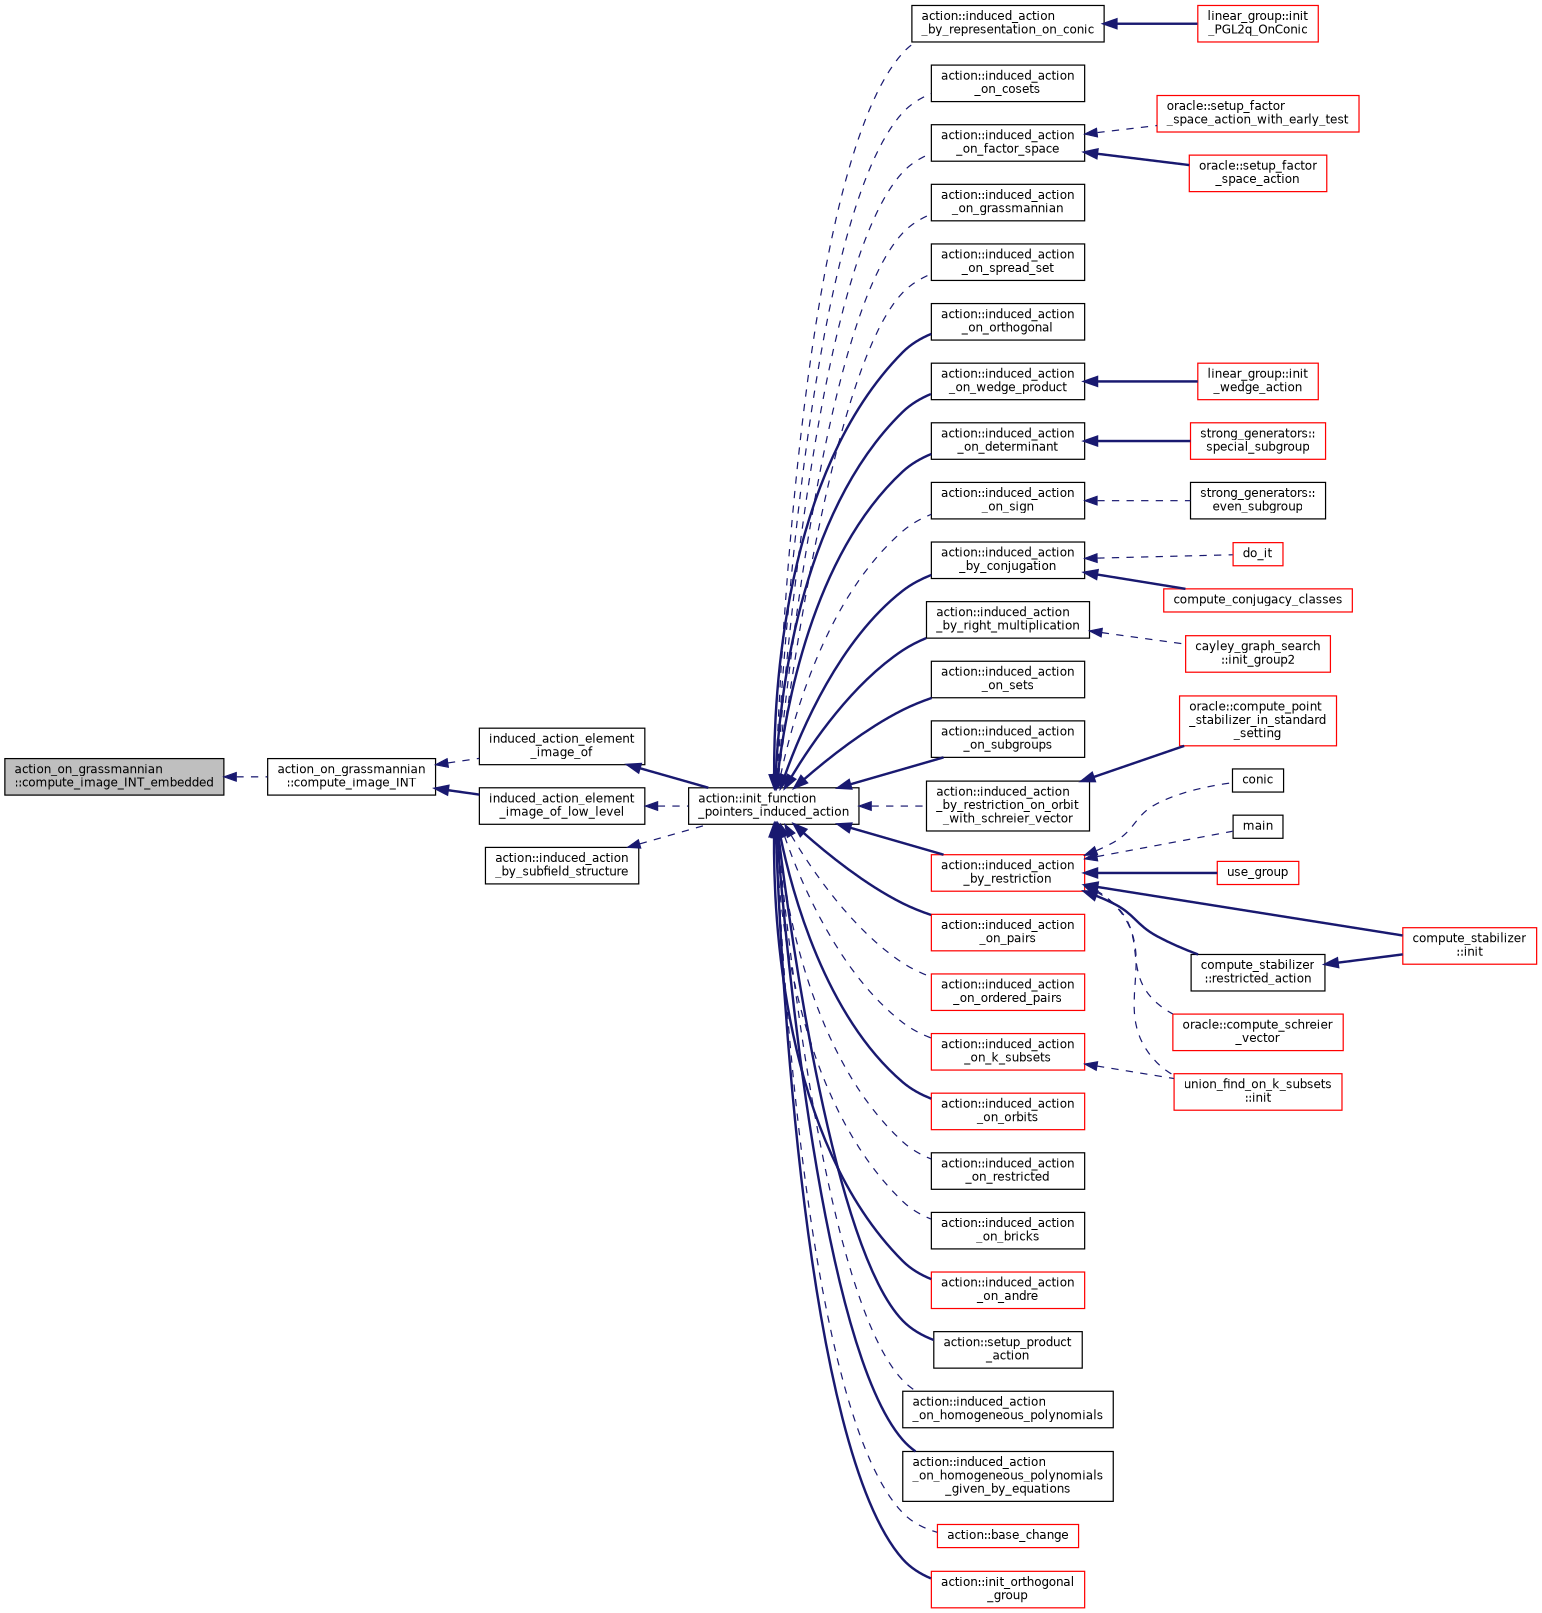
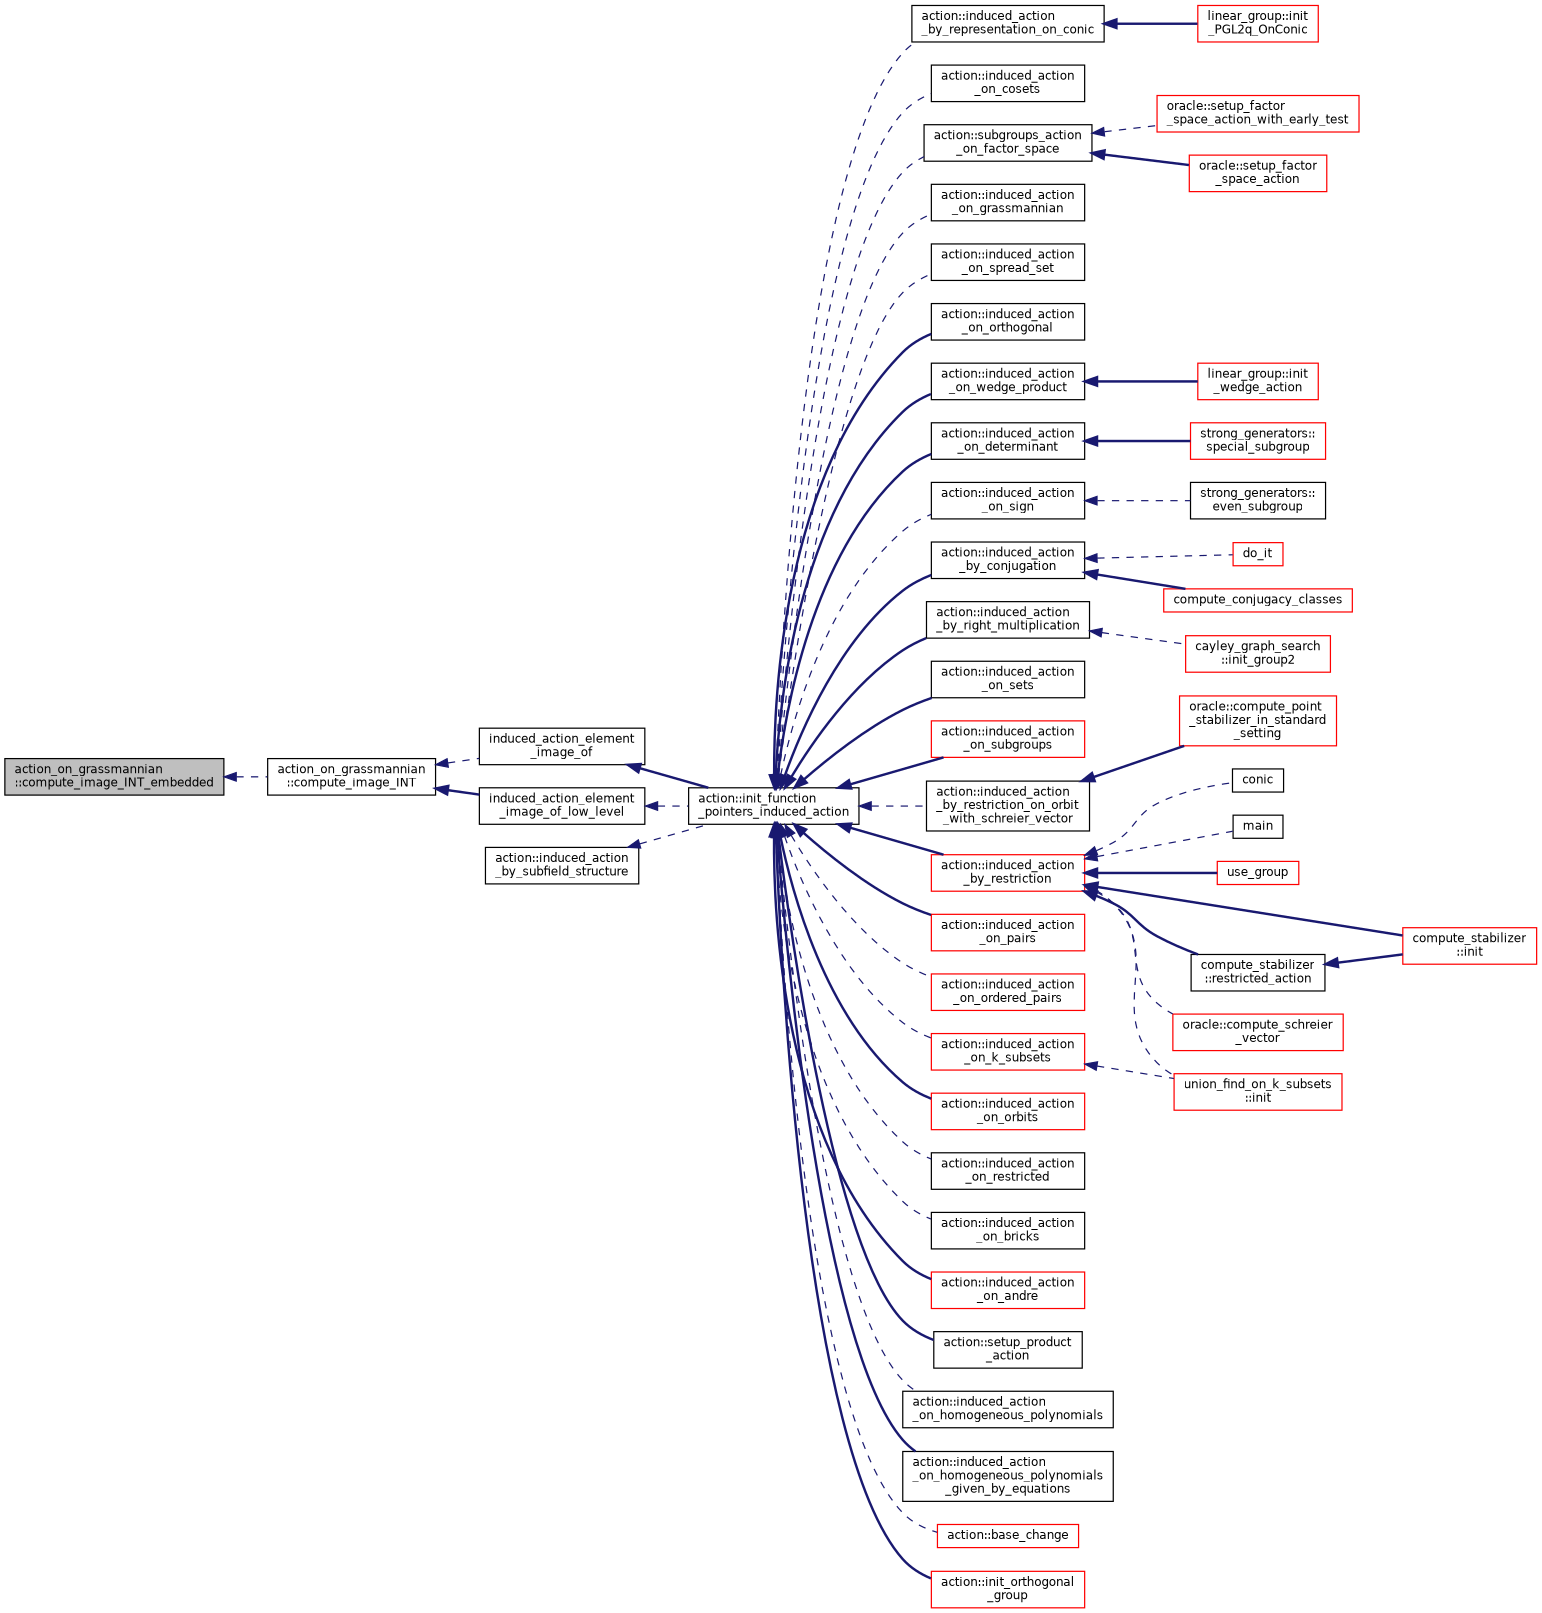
node "action::induced_action _on_factor_space": label "action::induced_action _on_factor_space" -> "action::subgroups_action _on_factor_space"
node "action::induced_action _on_subgroups": color black -> red
